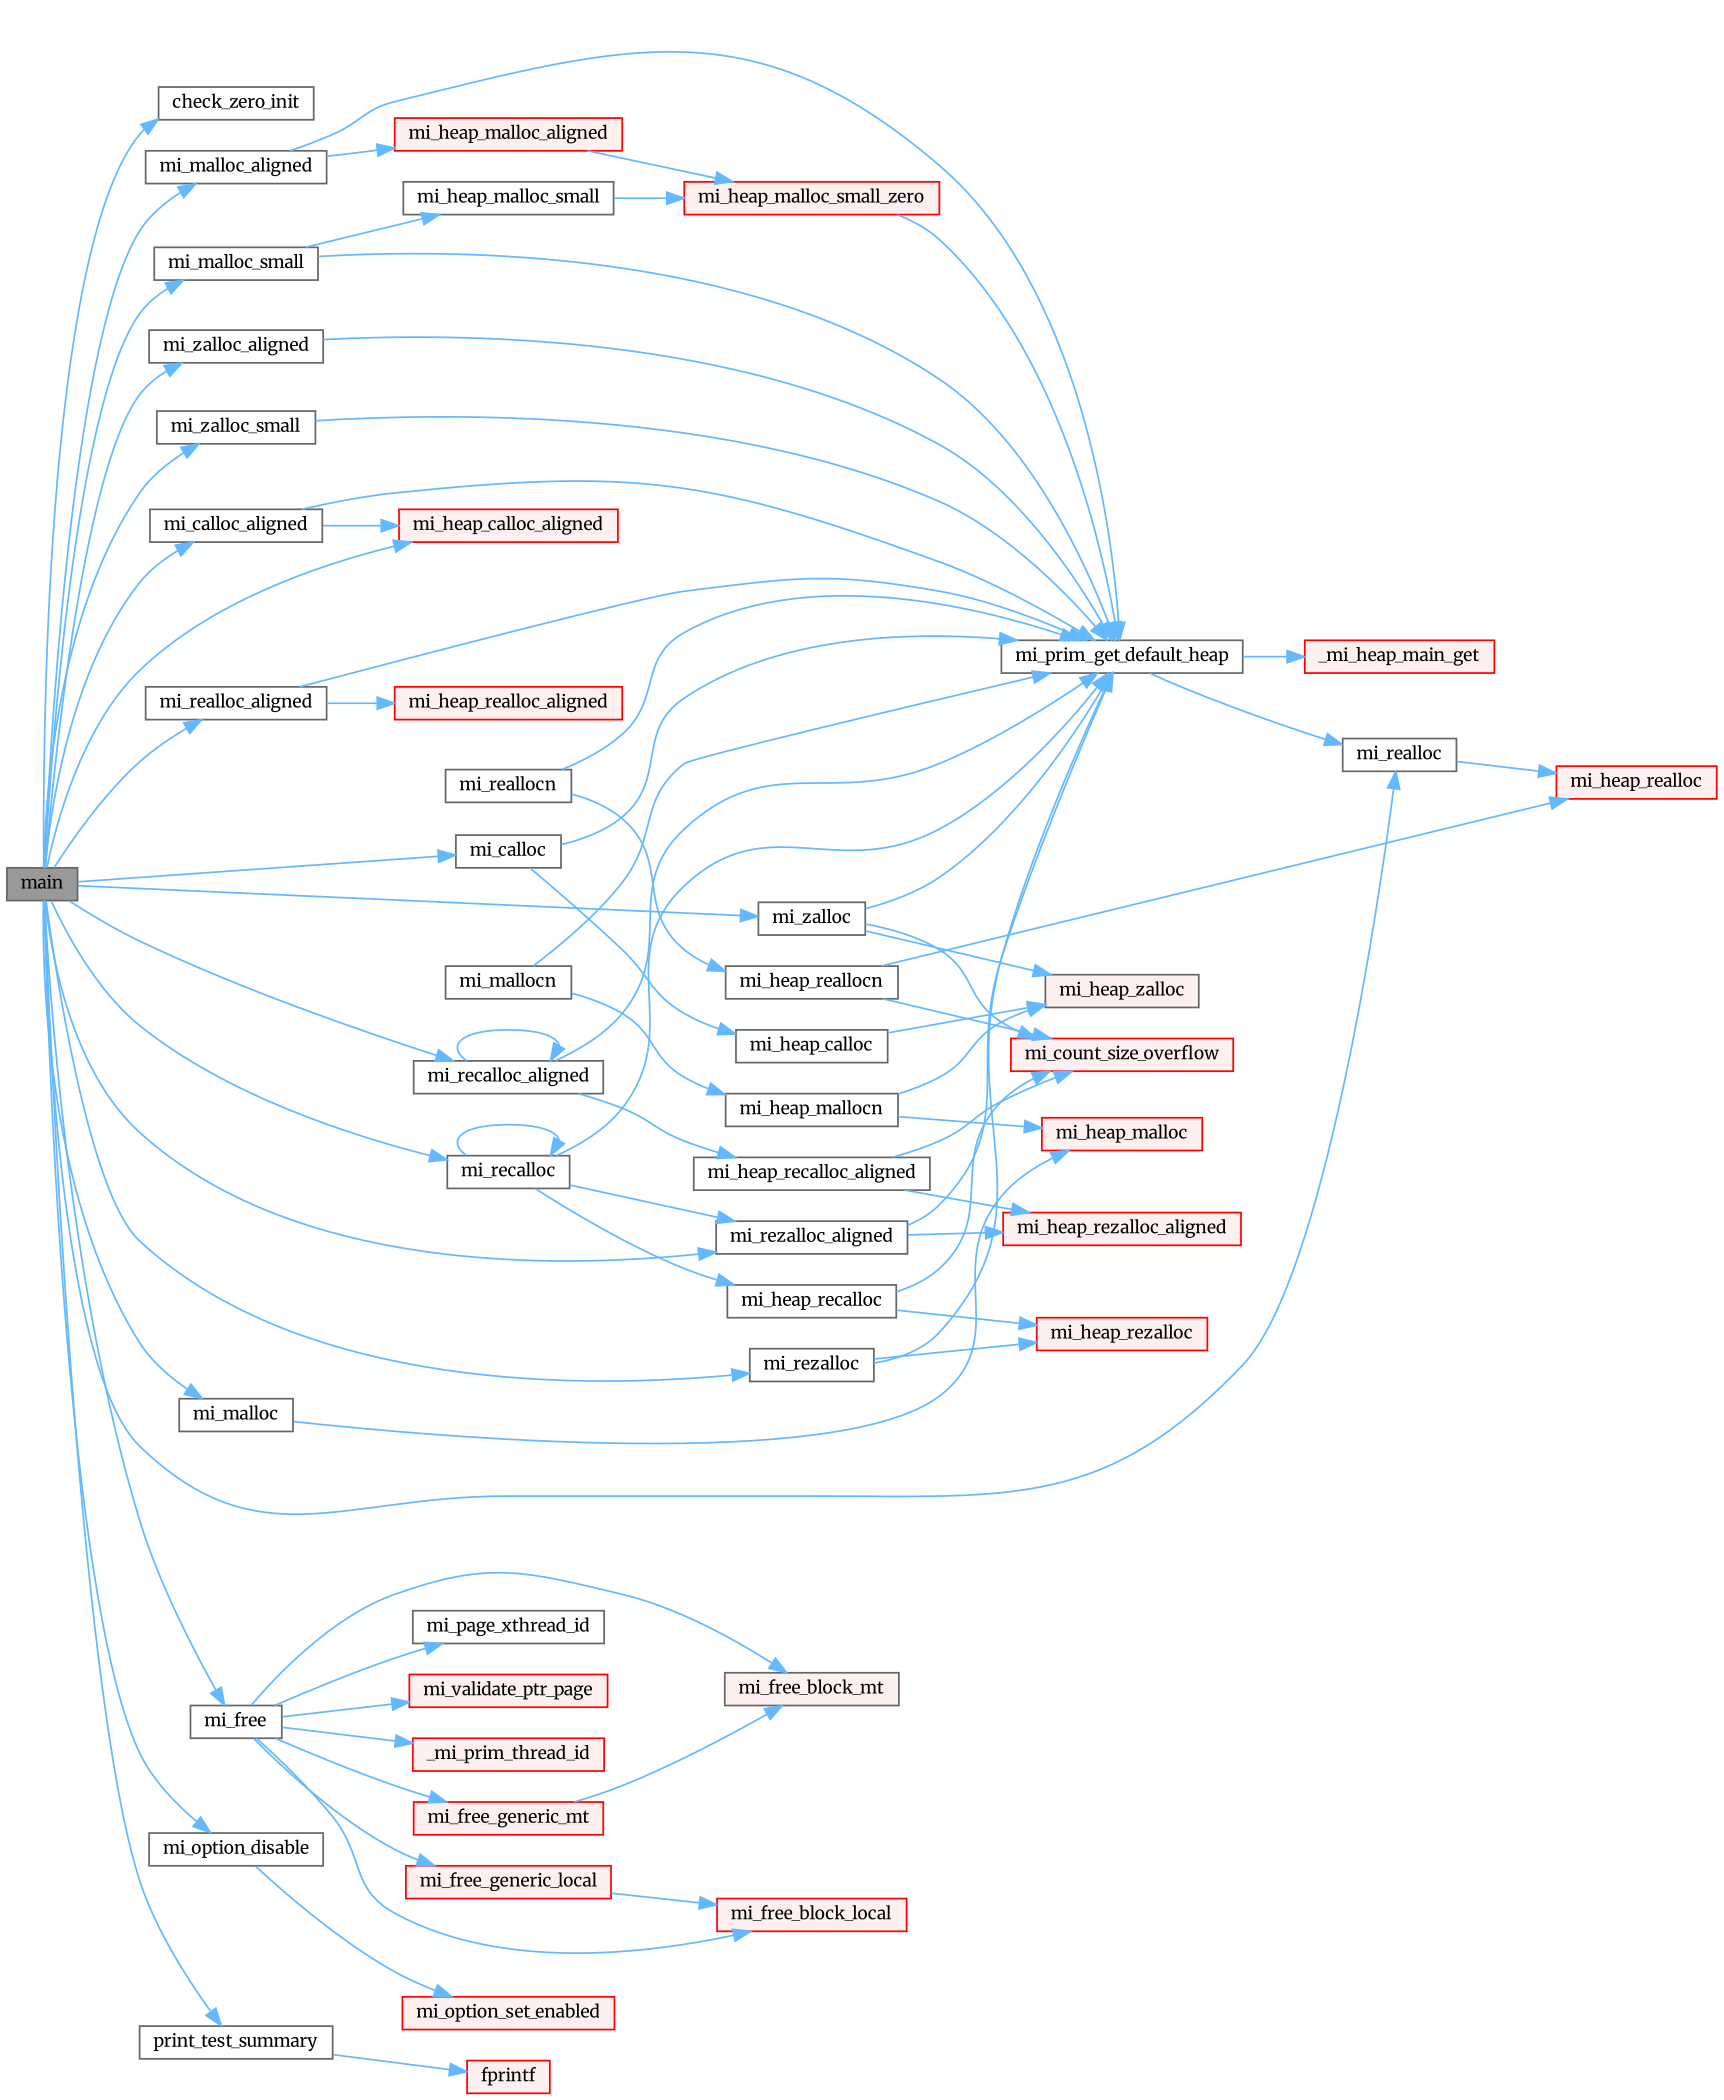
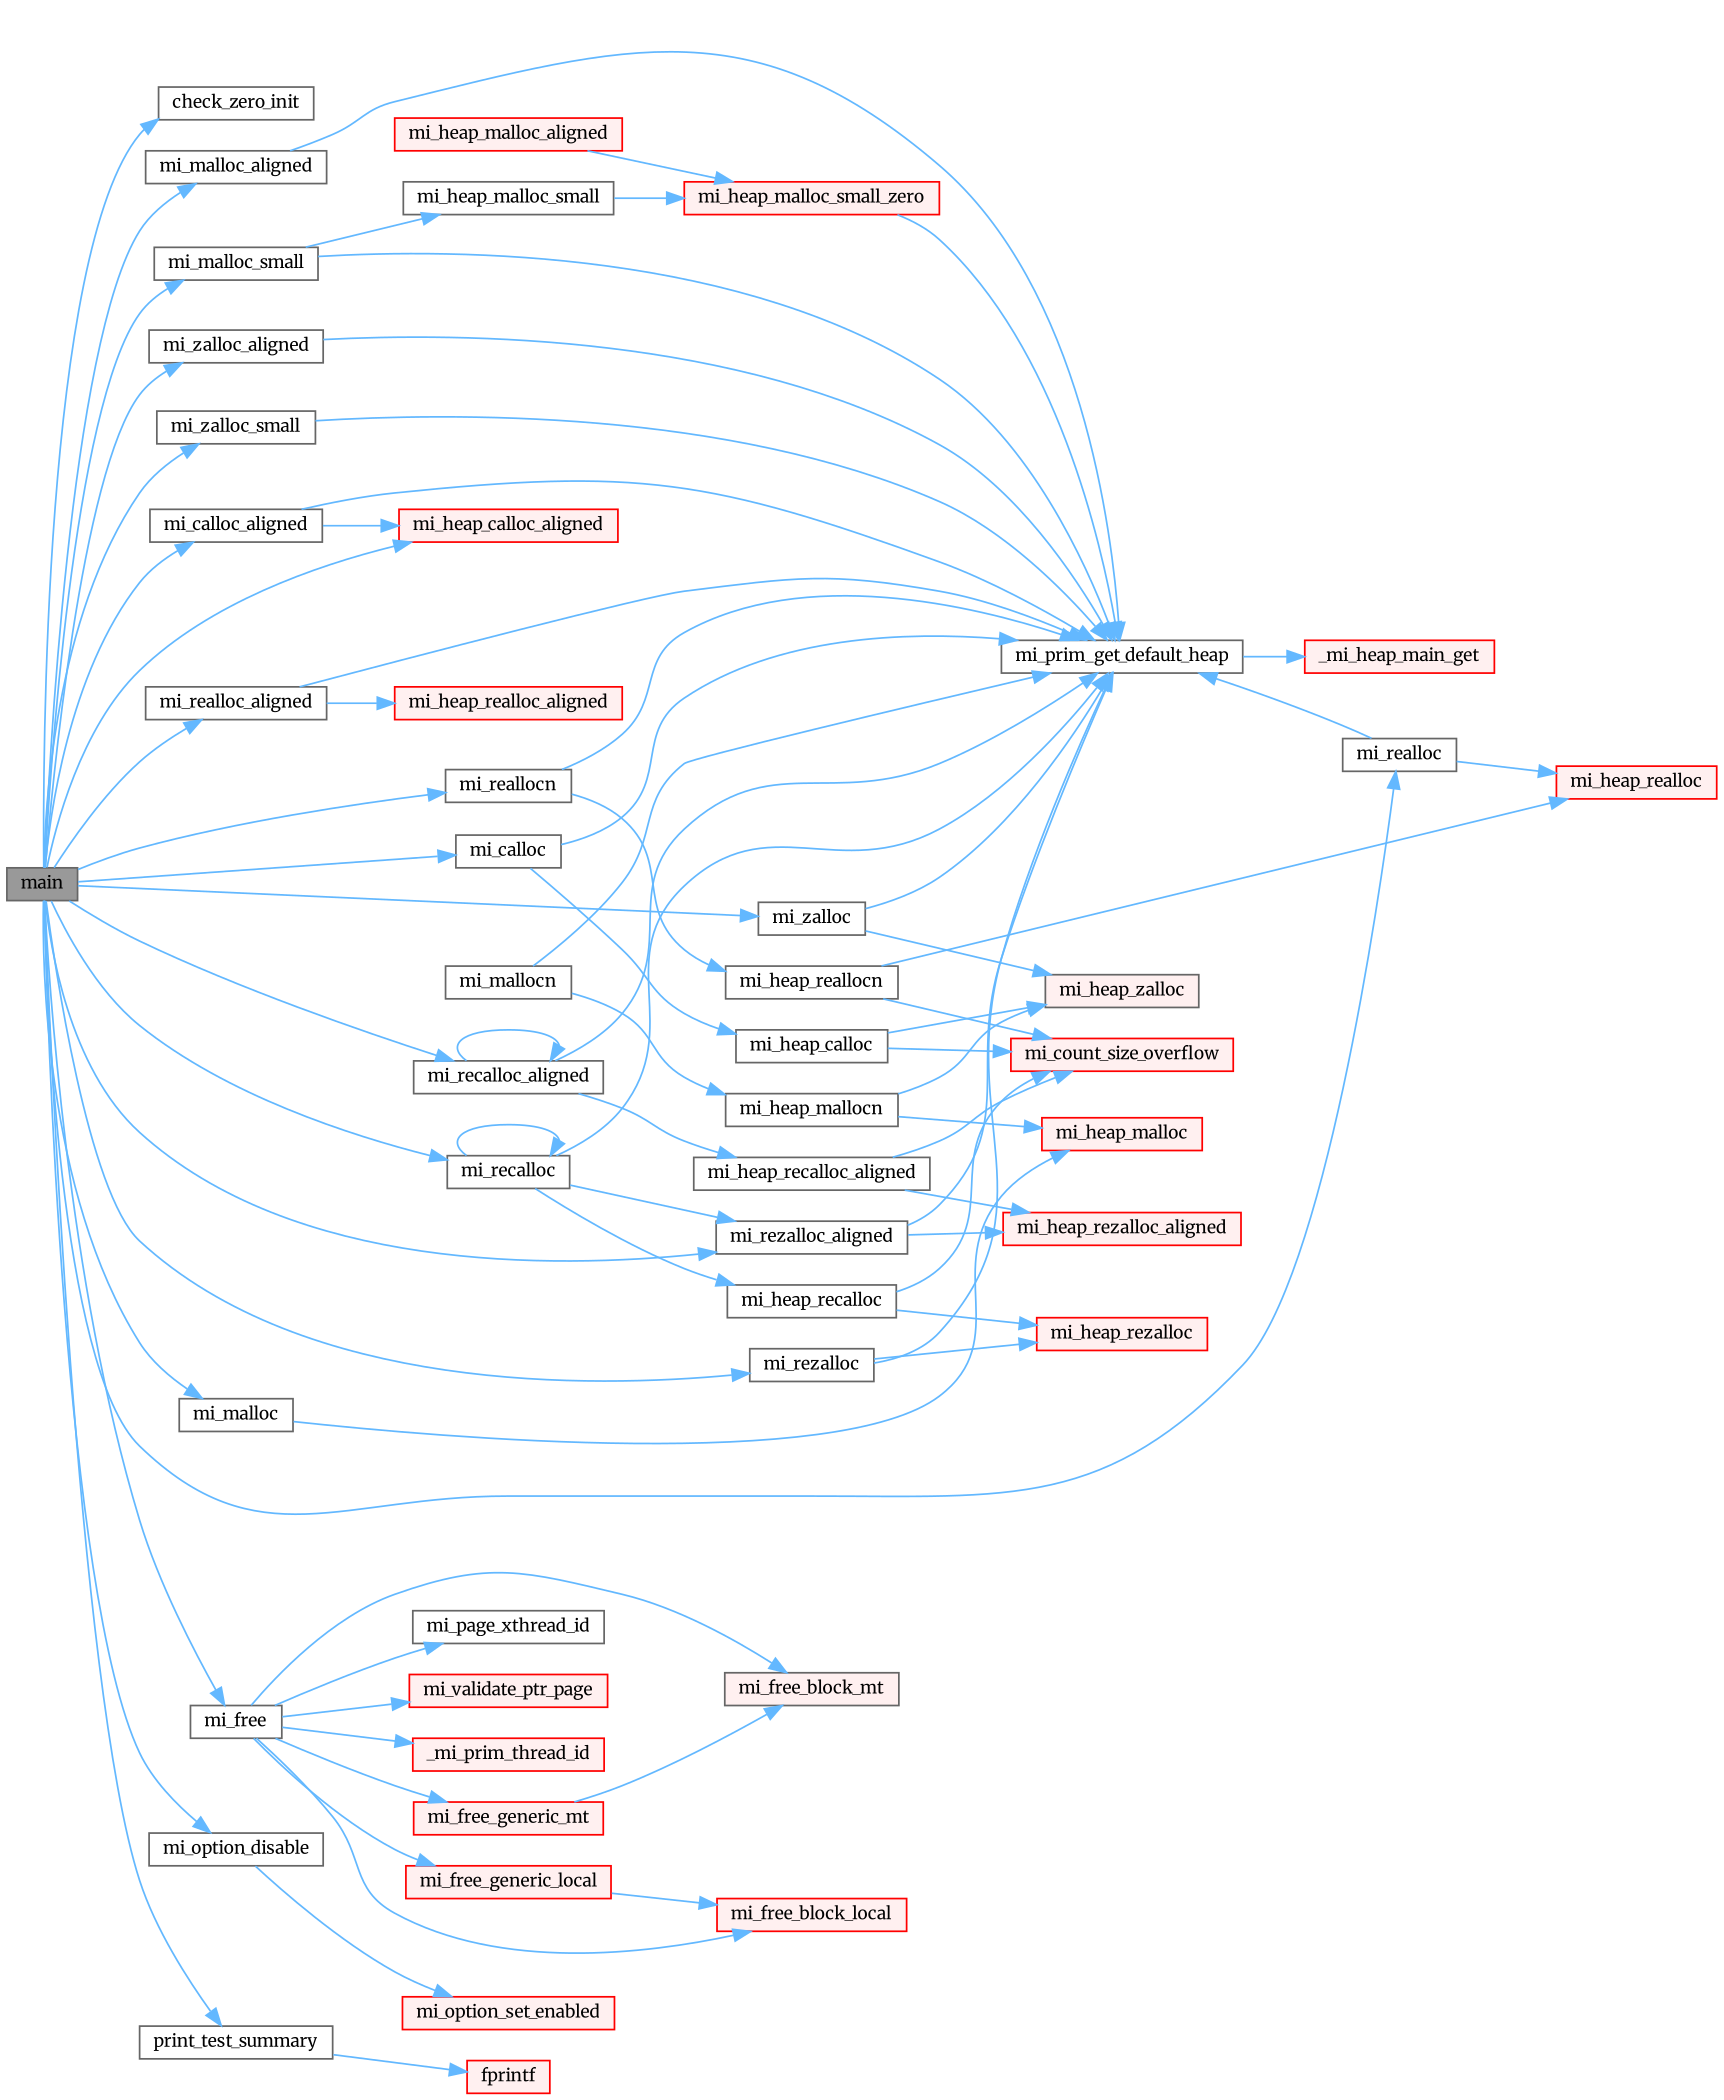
edge "mi_malloc_aligned" -> "mi_heap_malloc_aligned": removed
edge "mi_prim_get_default_heap" -> "mi_realloc": reversed
edge "main" -> "mi_reallocn": added
edge "mi_zalloc" -> "mi_count_size_overflow": now "mi_heap_calloc" -> "mi_count_size_overflow"
